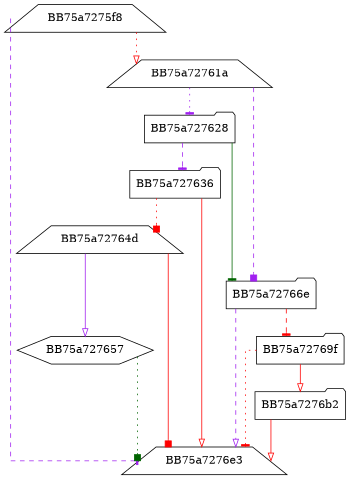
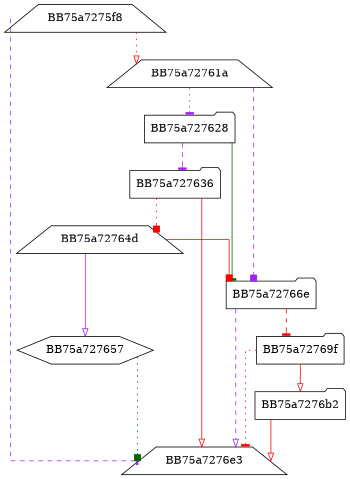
edge "BB75a72764d" -> "BB75a7276e3": now "BB75a72764d" -> "BB75a72766e"
